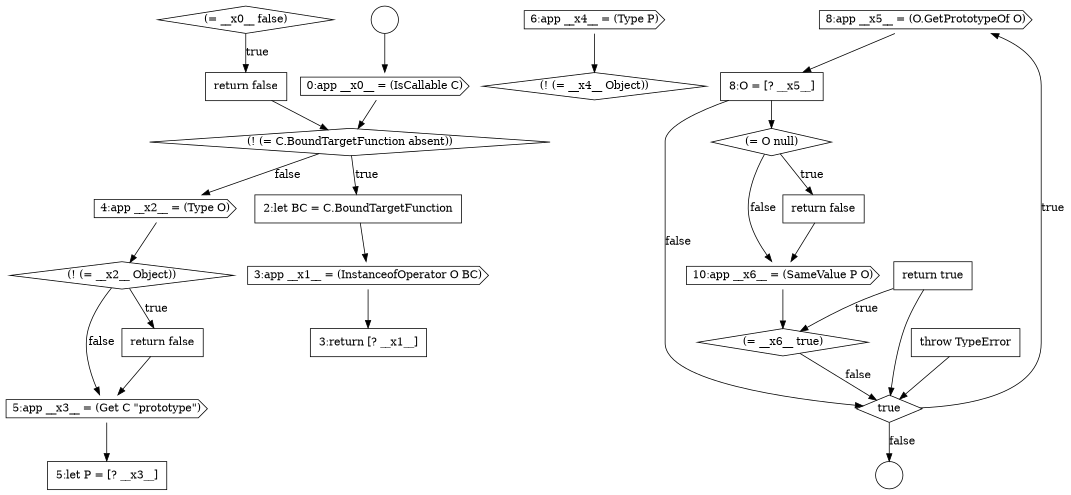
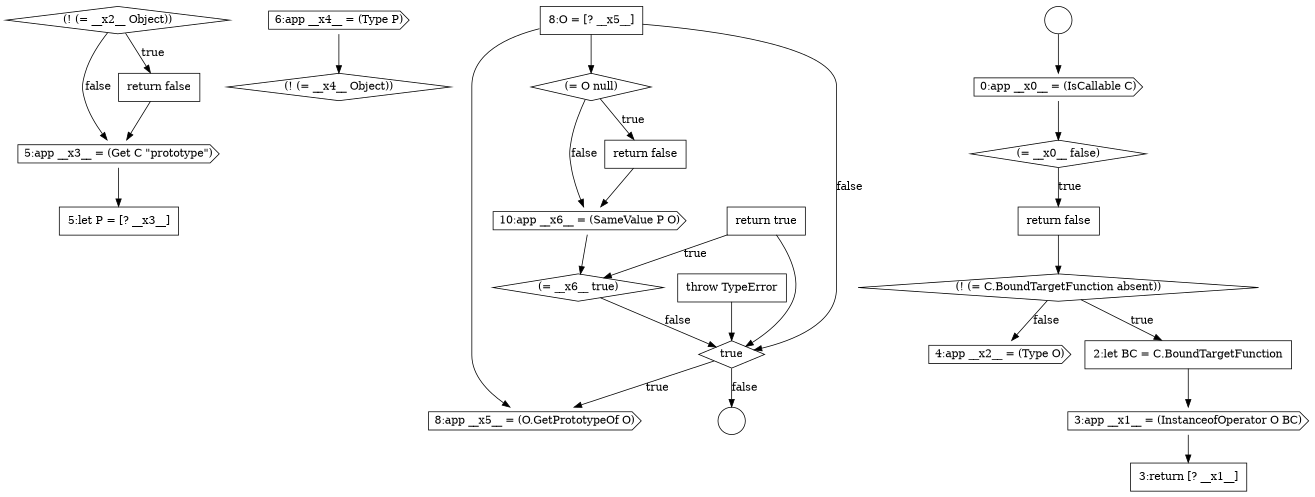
edge "8:app __x5__ = (O.GetPrototypeOf O)" -> "8:O = [? __x5__]": reversed
edge "0:app __x0__ = (IsCallable C)" -> "(! (= C.BoundTargetFunction absent))": now "0:app __x0__ = (IsCallable C)" -> "(= __x0__ false)"
edge "4:app __x2__ = (Type O)" -> "(! (= __x2__ Object))": removed
